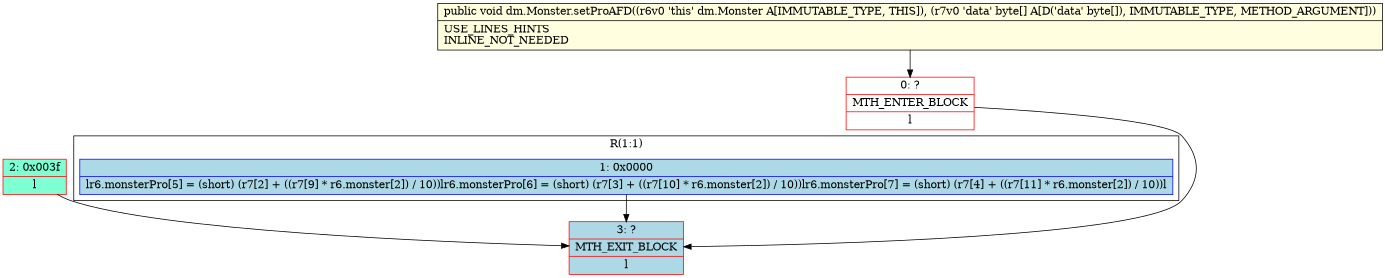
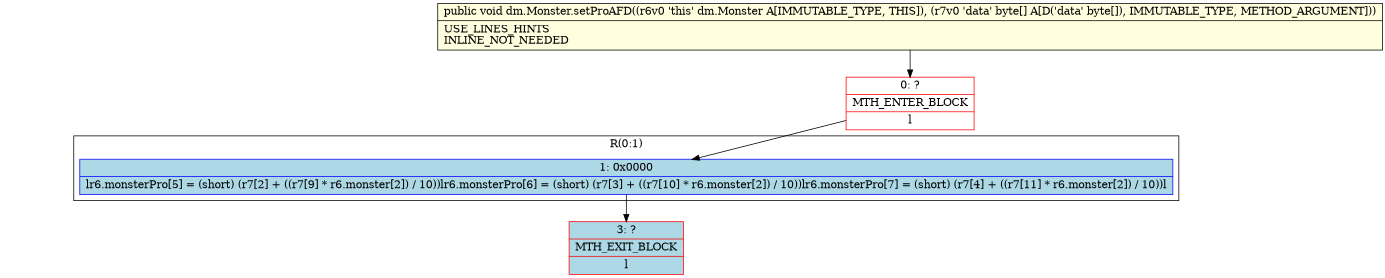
cluster "R(1:1)": label "R(1:1)" -> "R(0:1)"
node "2: 0x003f": removed
edge "0: ?" -> "3: ?": now "0: ?" -> "1: 0x0000"
